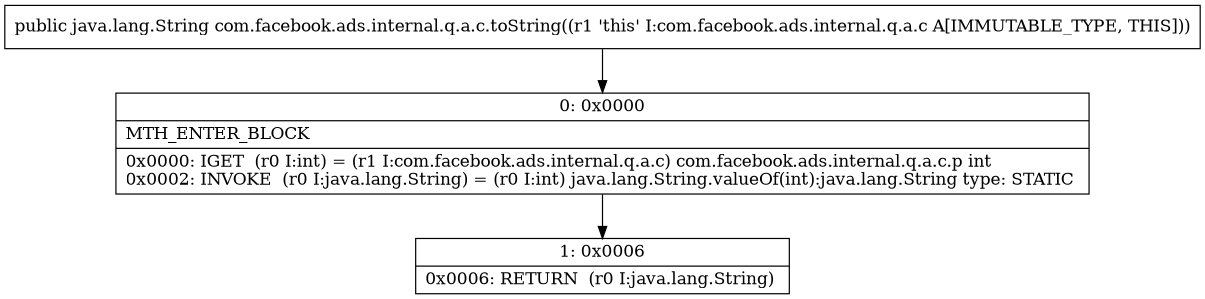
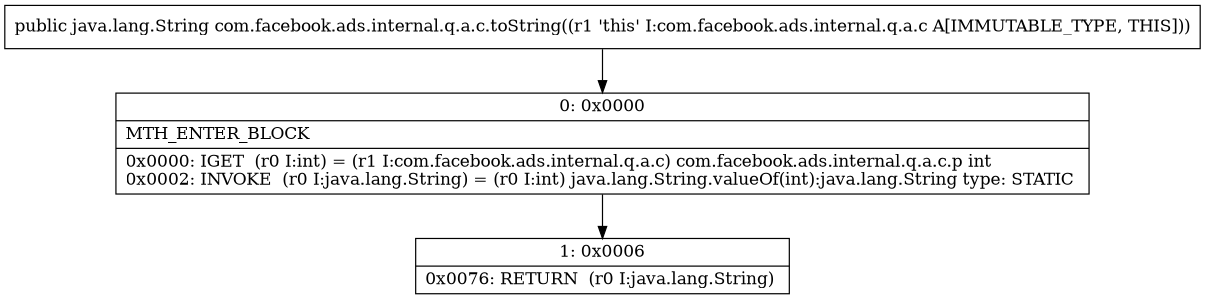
node "1: 0x0006": text "0x0006: RETURN  (r0 I:java.lang.String)" -> "0x0076: RETURN  (r0 I:java.lang.String)"
